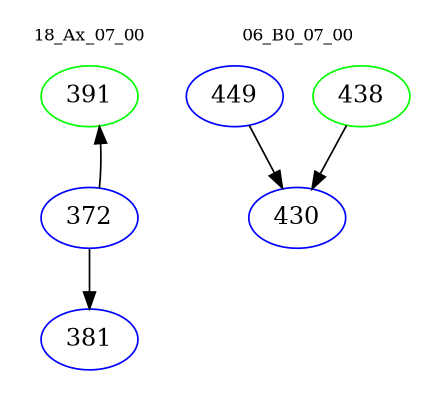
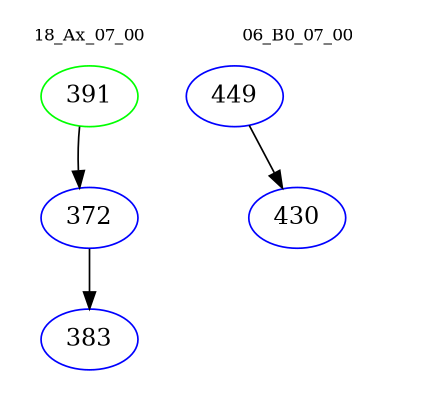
node "438": removed
edge "372" -> "391": reversed
node "381": label "381" -> "383"
